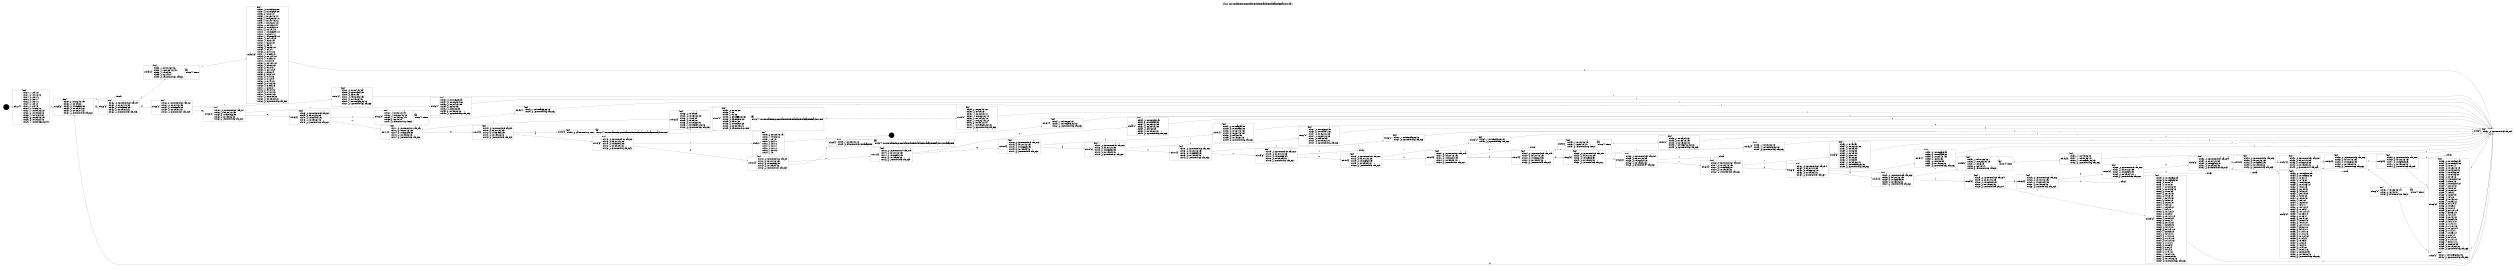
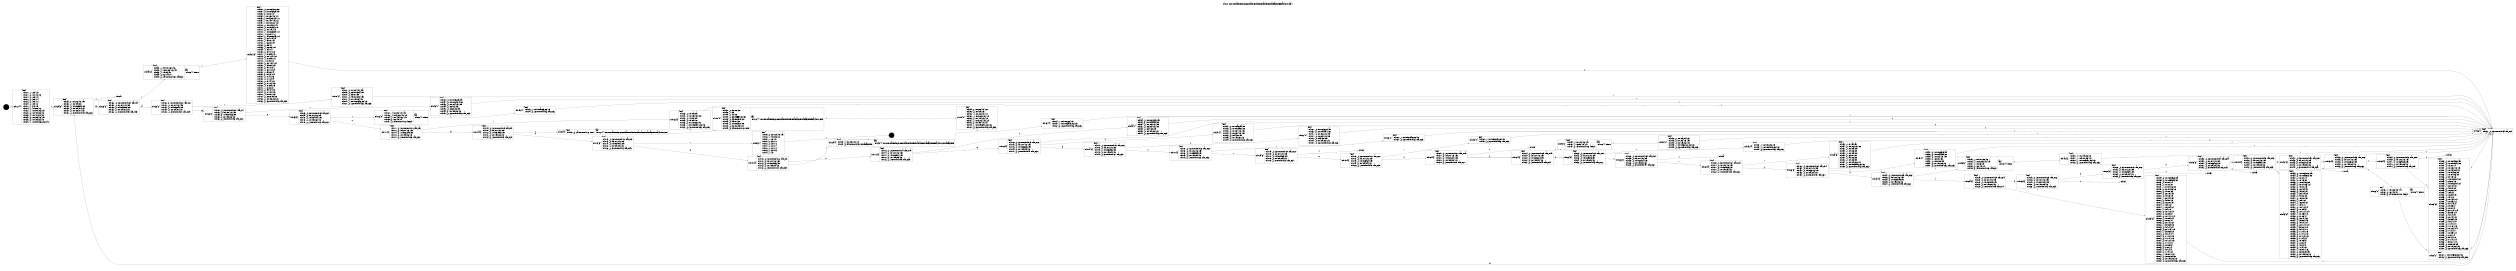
edge "0x401bdf [40]" -> "0x401f68 [5]": now "0x40178e [25]" -> "0x401f68 [5]"
